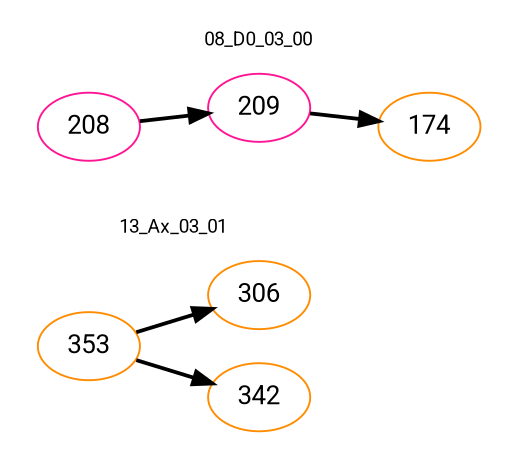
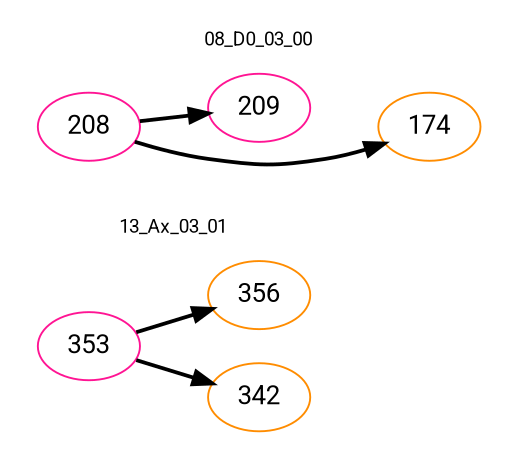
edge "209" -> "174": now "208" -> "174"
node "306": label "306" -> "356"
node "353": color darkorange -> deeppink
